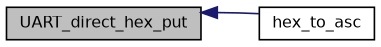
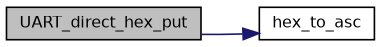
edge "hex_to_asc" -> "UART_direct_hex_put": reversed
